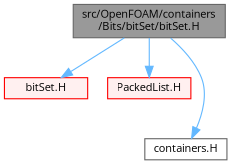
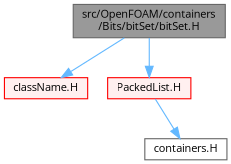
edge "src/OpenFOAM/containers /Bits/bitSet/bitSet.H" -> "containers.H": now "PackedList.H" -> "containers.H"
node "bitSet.H": label "bitSet.H" -> "className.H"
